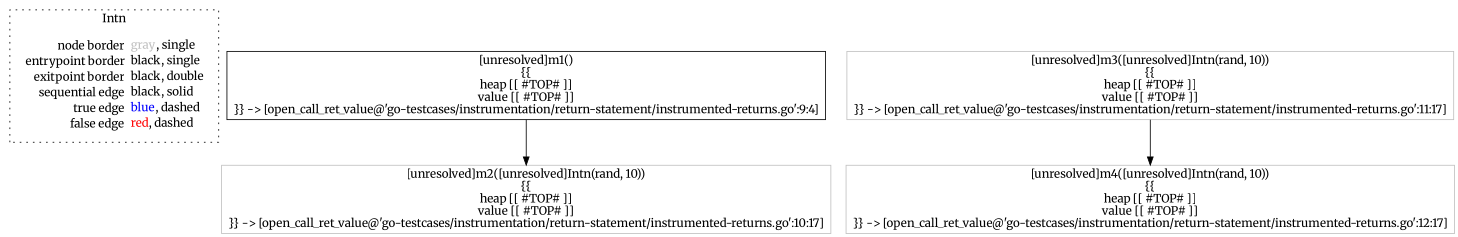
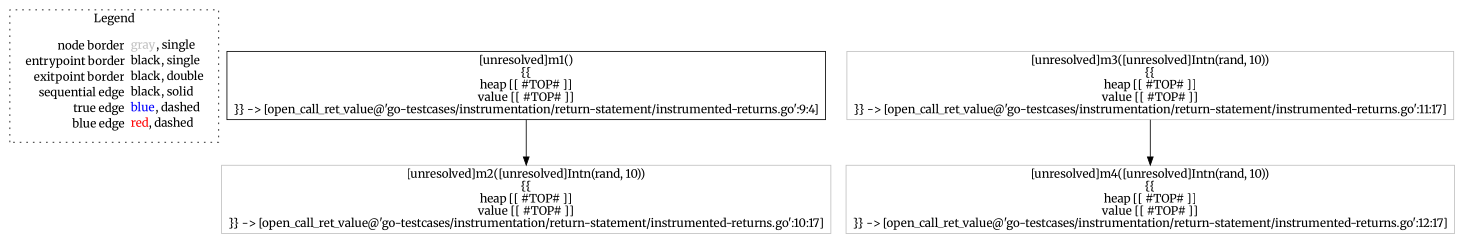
cluster "Intn": label "Intn" -> "Legend"
node "node border": text "false edge" -> "blue edge"
